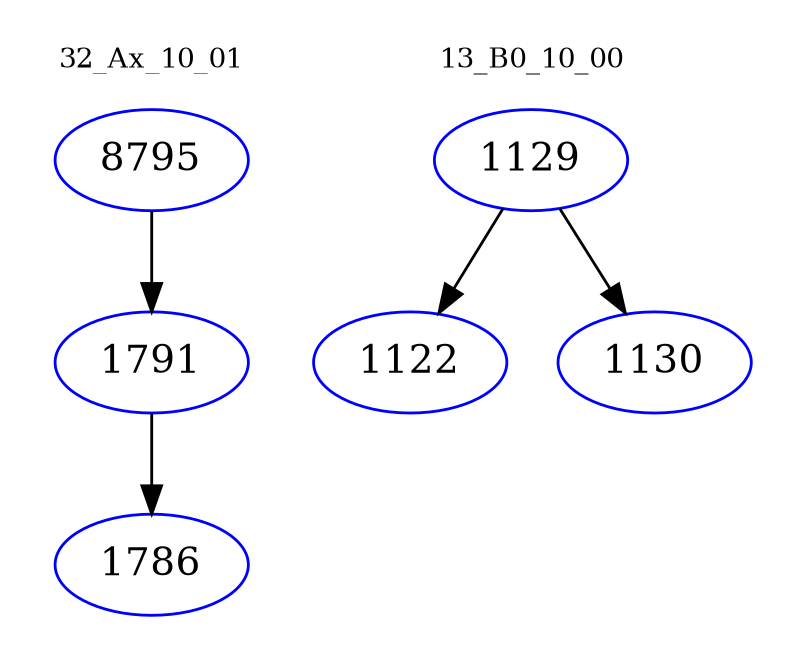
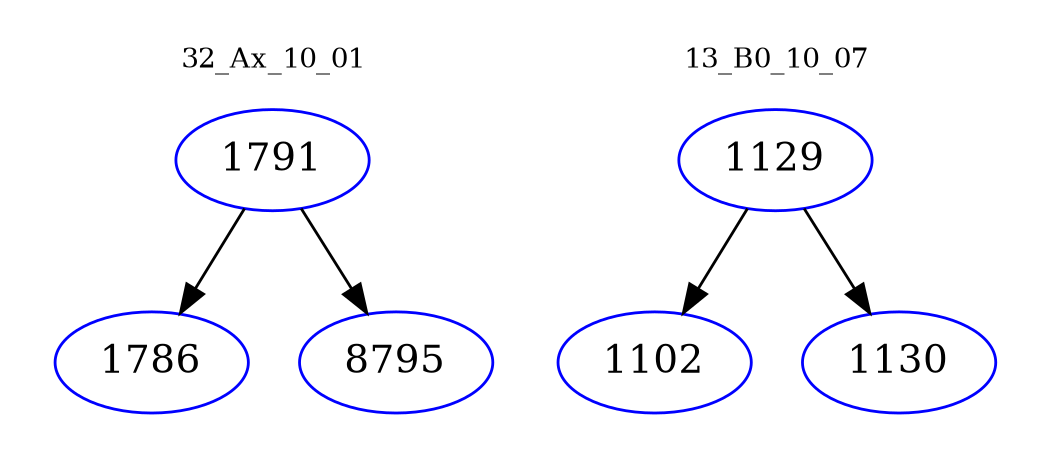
cluster "13_B0_10_00": label "13_B0_10_00" -> "13_B0_10_07"
edge "8795" -> "1791": reversed
node "1122": label "1122" -> "1102"
